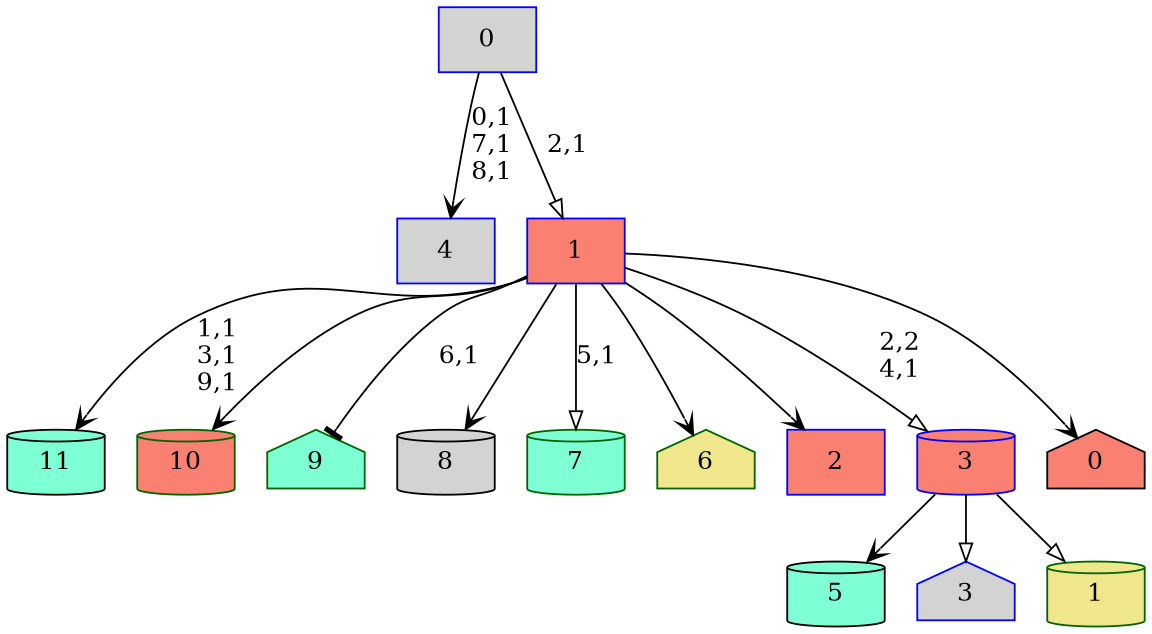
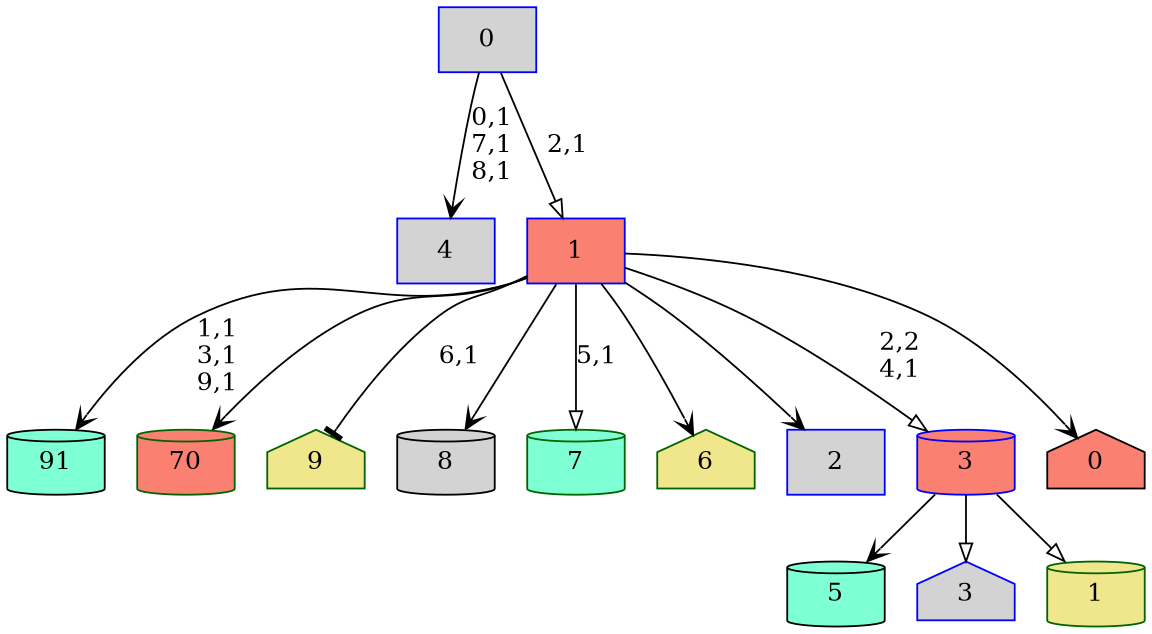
node "11": label "11" -> "91"
node "10": label "10" -> "70"
node "9": fillcolor aquamarine -> khaki
node "2": fillcolor salmon -> lightgrey
